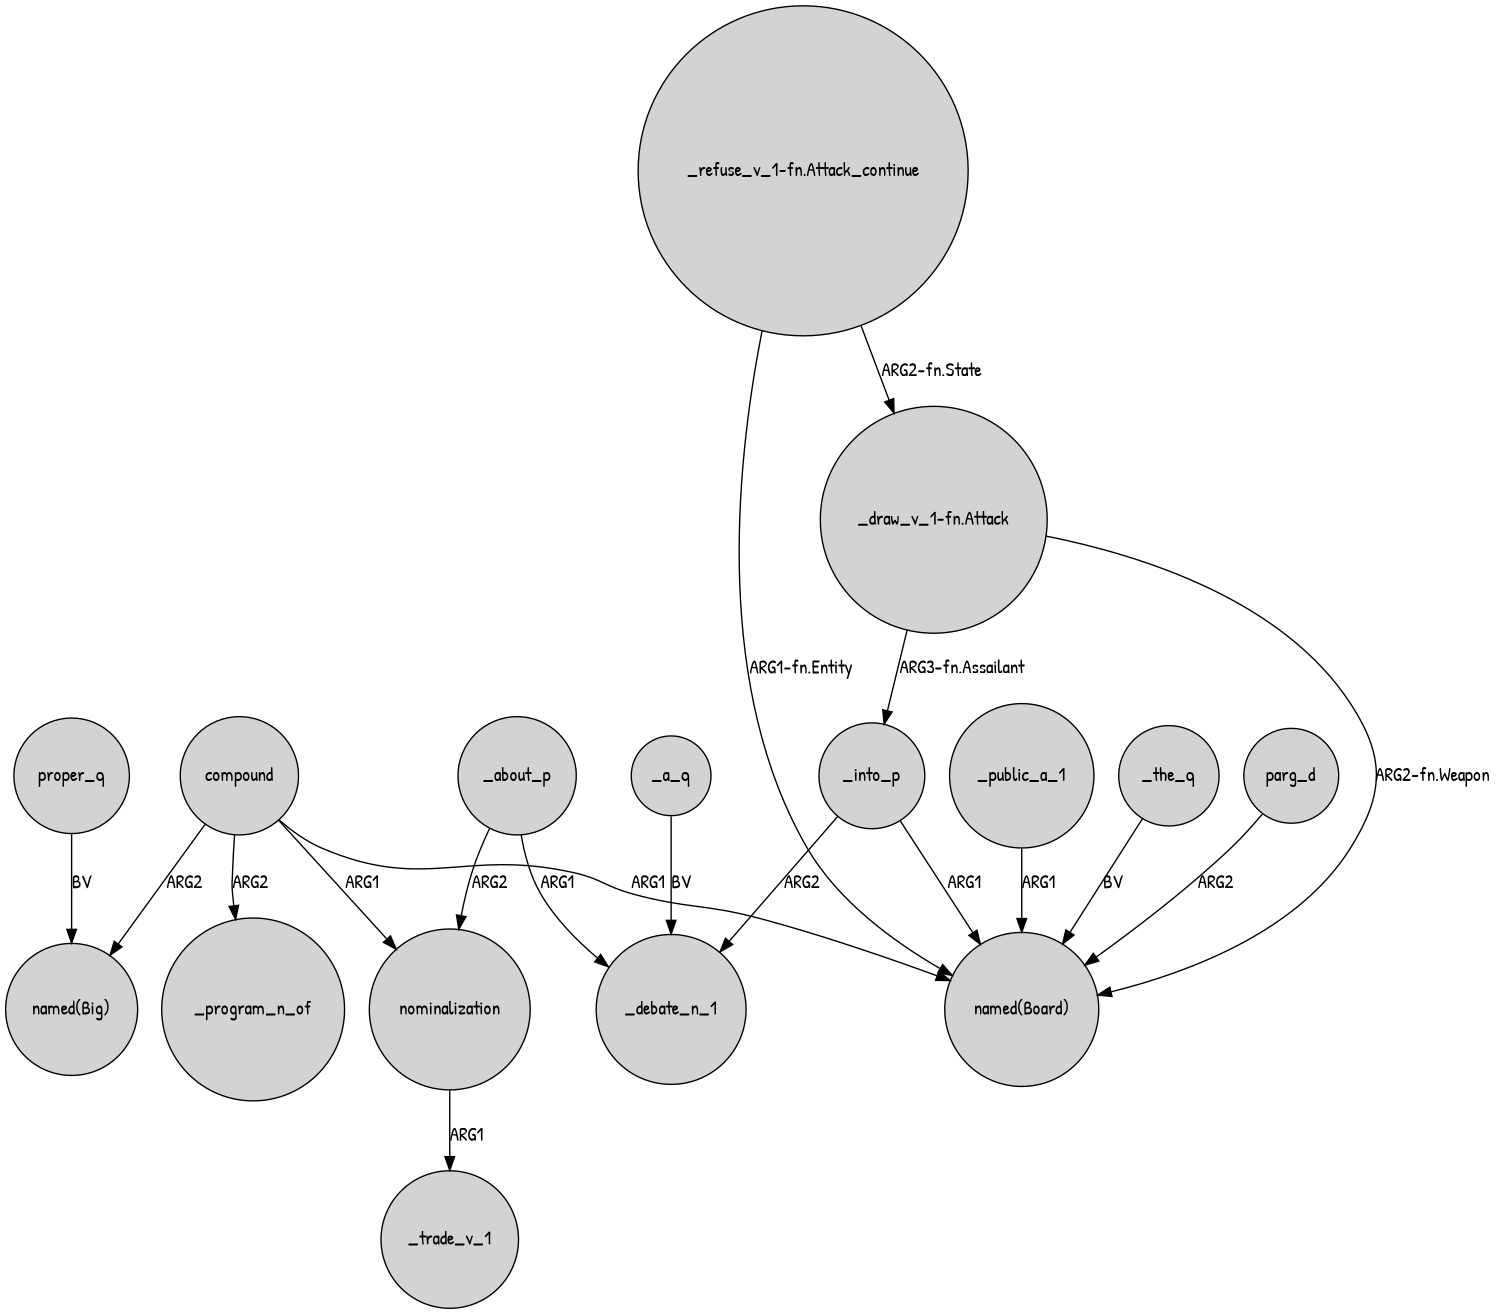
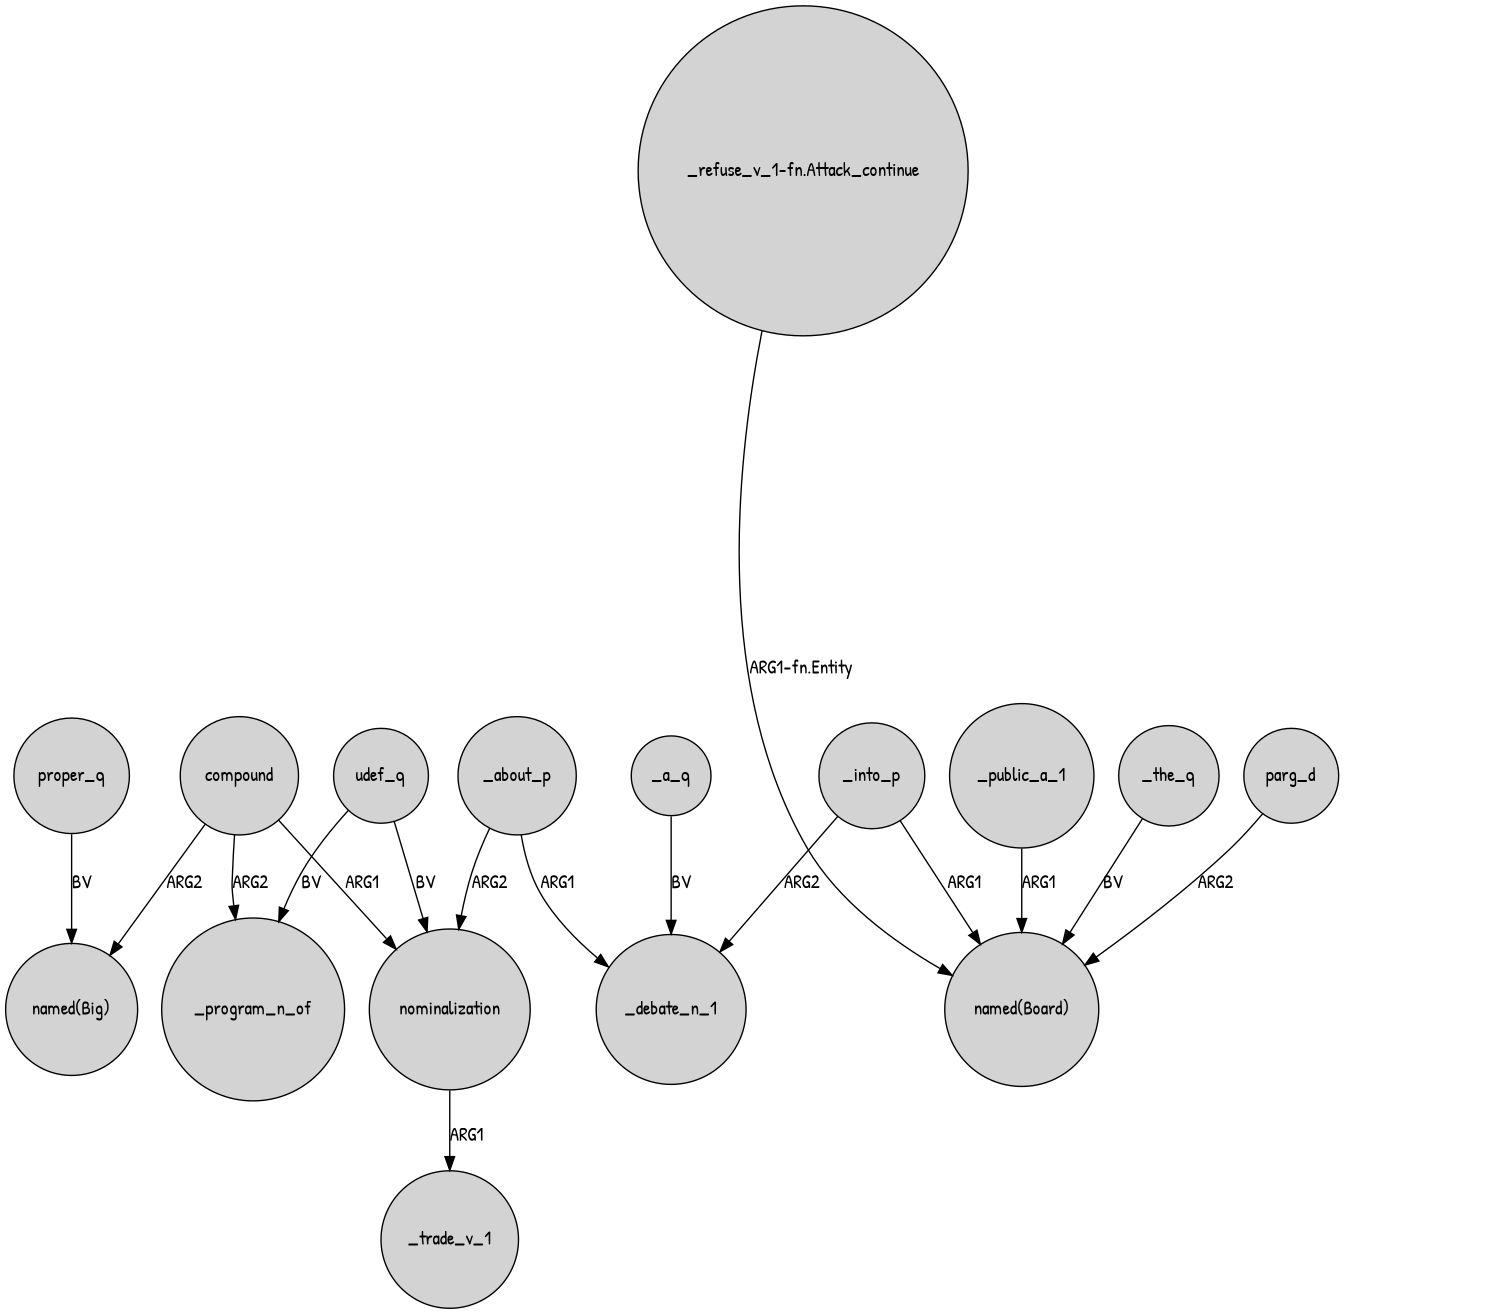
node "_draw_v_1-fn.Attack": removed
node "udef_q": added
edge "compound" -> "named(Board)": removed, label "ARG1"
